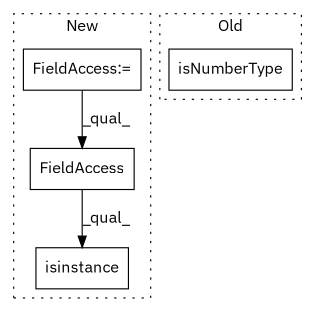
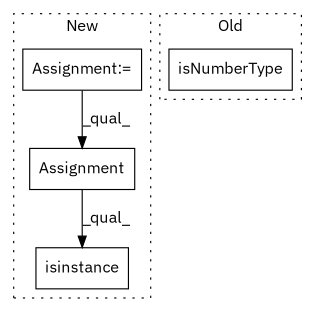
node "FieldAccess:=": label "FieldAccess:=" -> "Assignment:="
node "FieldAccess": label "FieldAccess" -> "Assignment"
